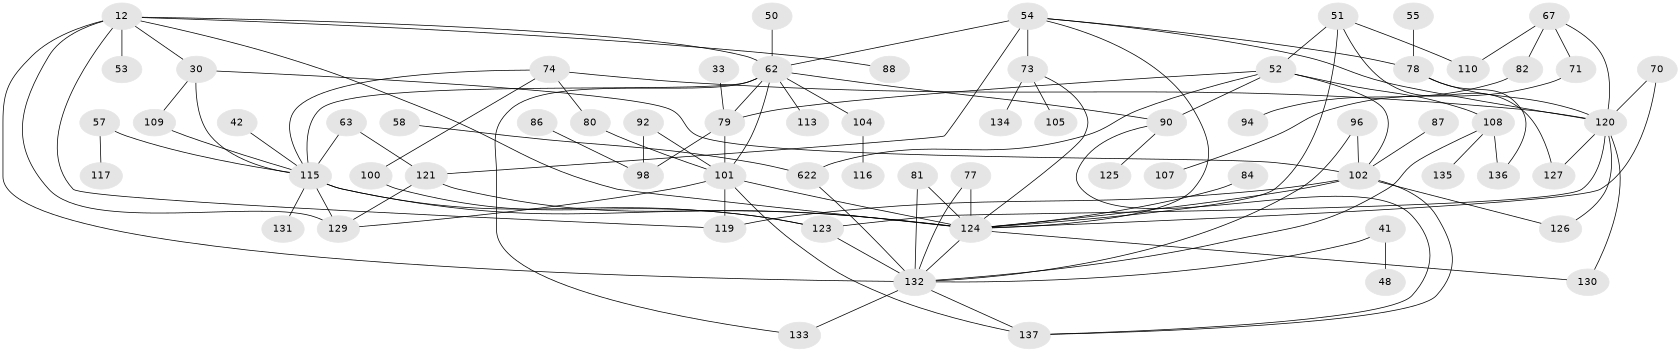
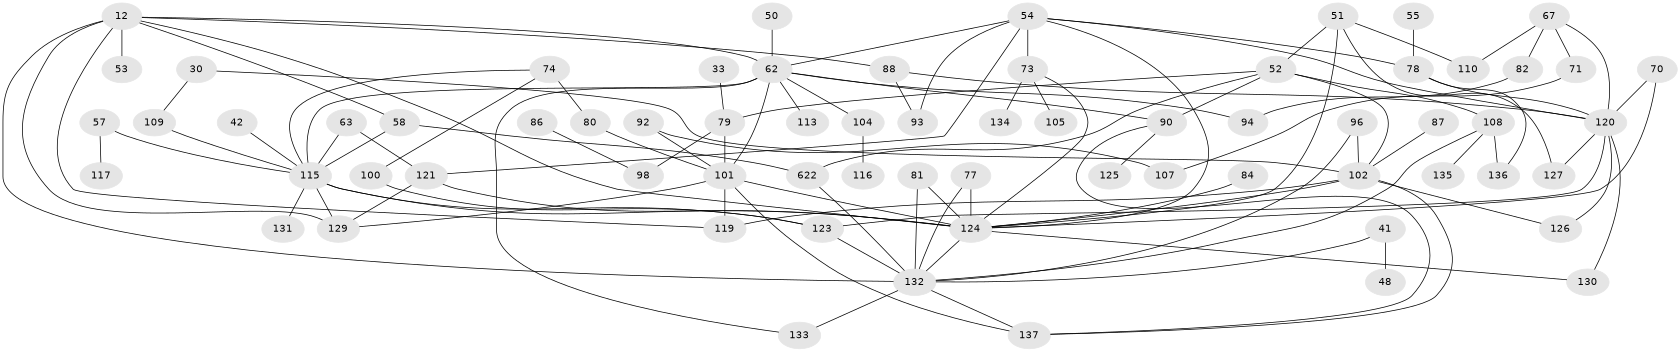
edge "12" -- "30": now "12" -- "58"
edge "74" -- "120": now "88" -- "120"
edge "62" -- "79": now "62" -- "94"
node "93": added
edge "30" -- "115": now "58" -- "115"
edge "92" -- "98": now "92" -- "107"
